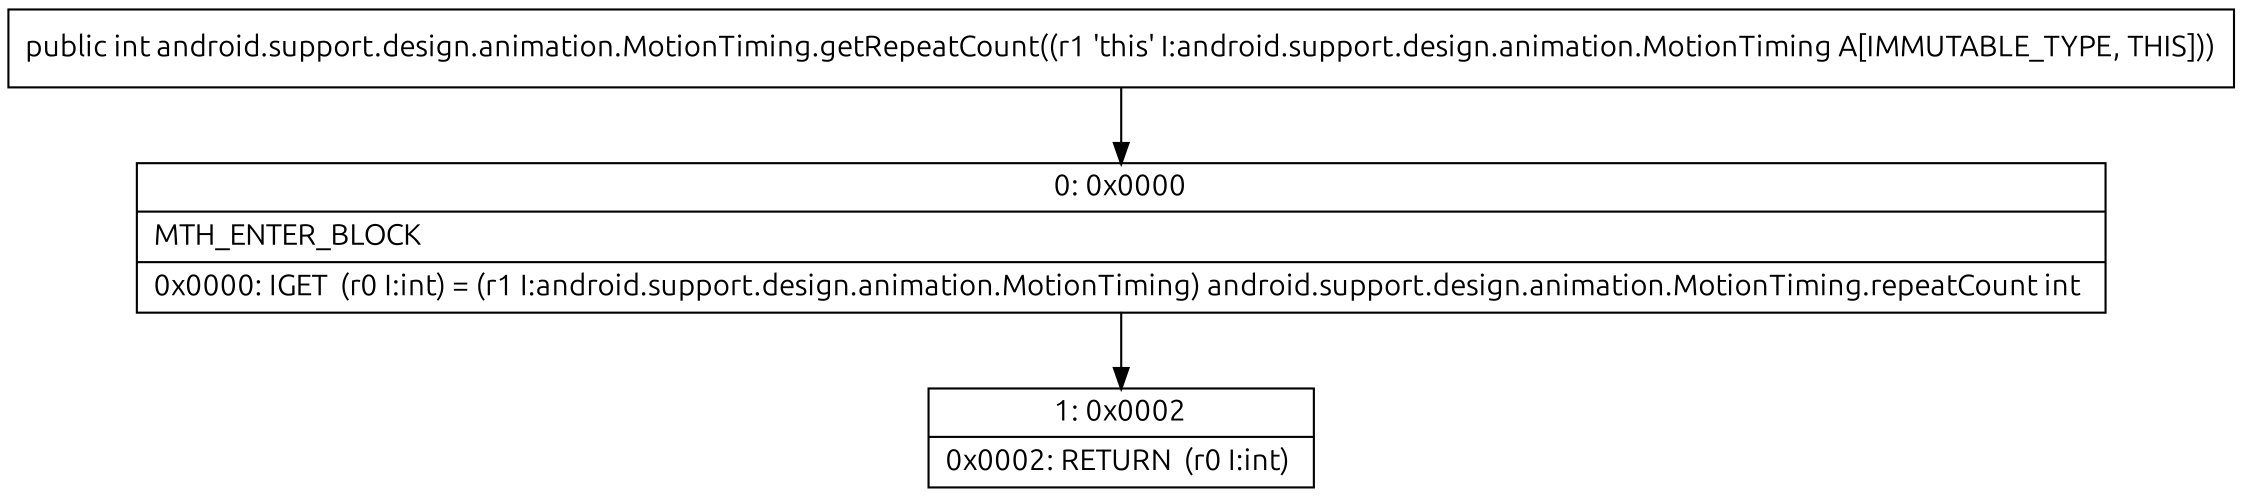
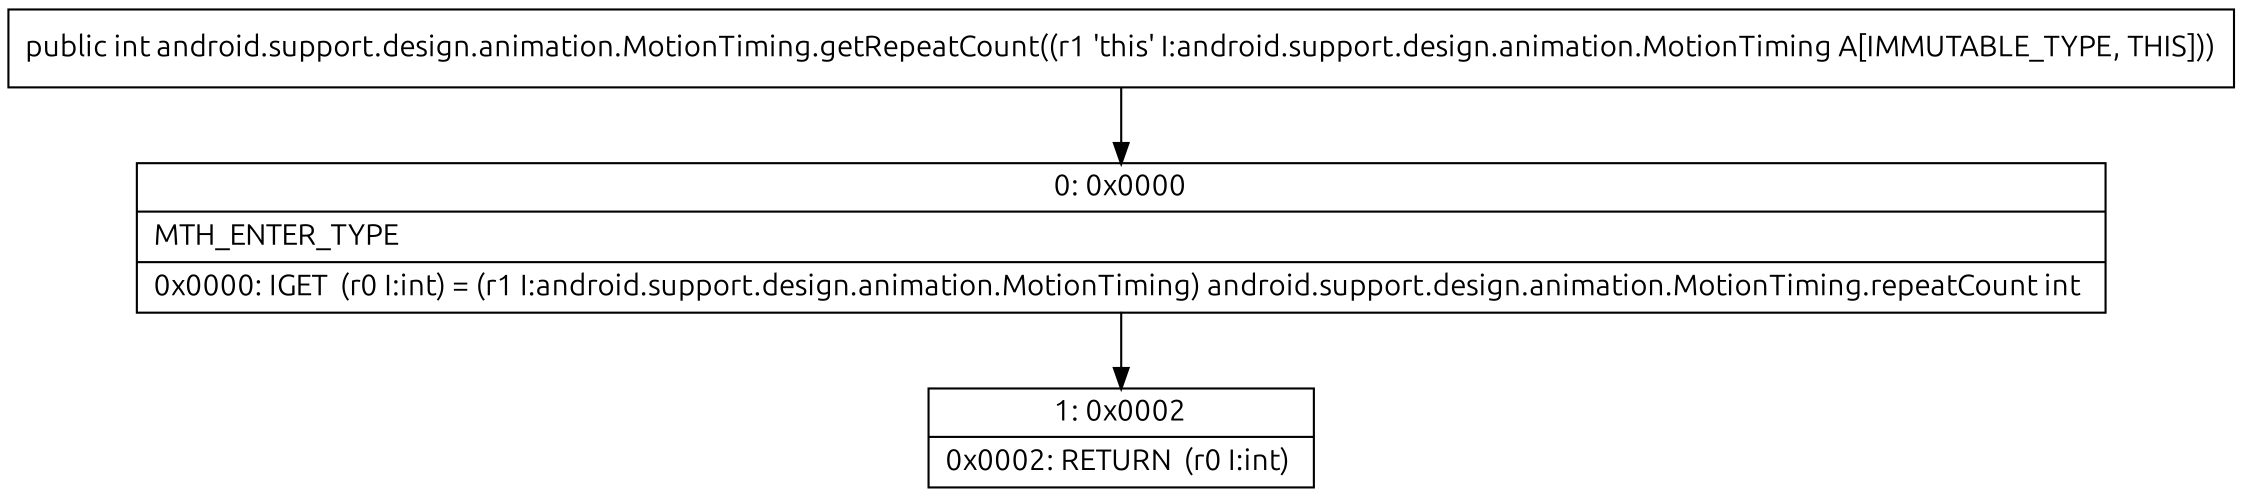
node "0: 0x0000": text "MTH_ENTER_BLOCK" -> "MTH_ENTER_TYPE"
